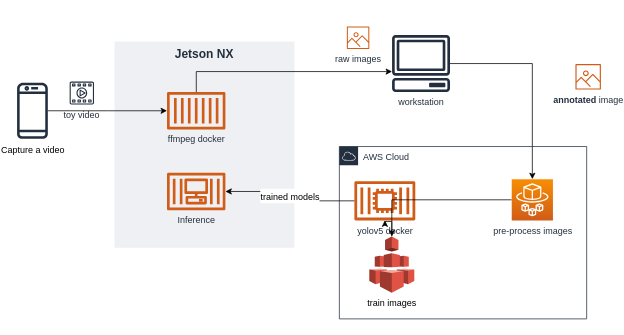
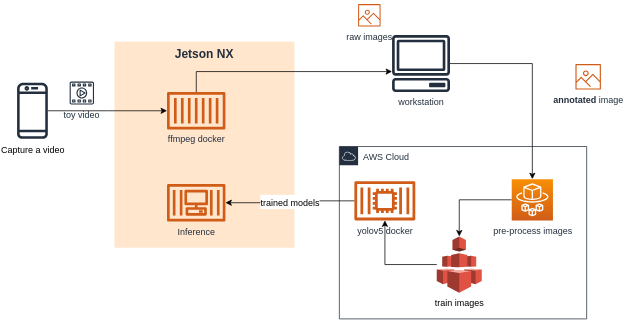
node "raw images": moved (358, 38) -> (369, 15)
node "Jetson NX": fillcolor #eff0f3 -> #ffe6cc
node "Inference": moved (196, 192) -> (196, 203)
node "train images": moved (392, 265) -> (459, 265)
